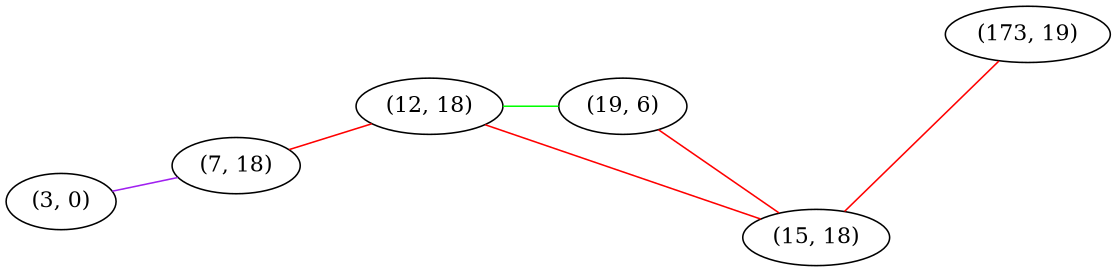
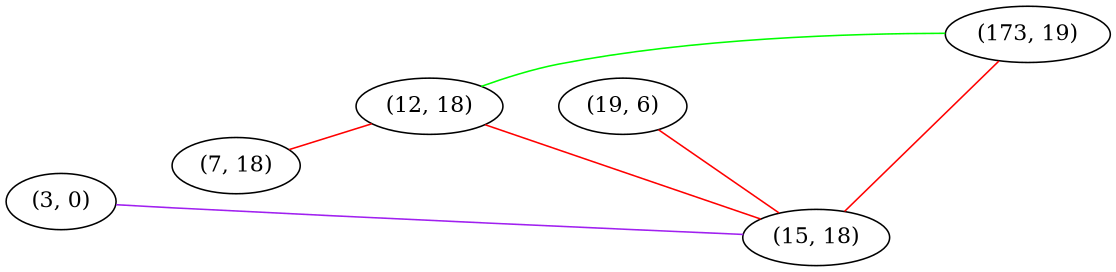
edge "(12, 18)" -- "(19, 6)": now "(12, 18)" -- "(173, 19)"
edge "(7, 18)" -- "(3, 0)": now "(15, 18)" -- "(3, 0)"
